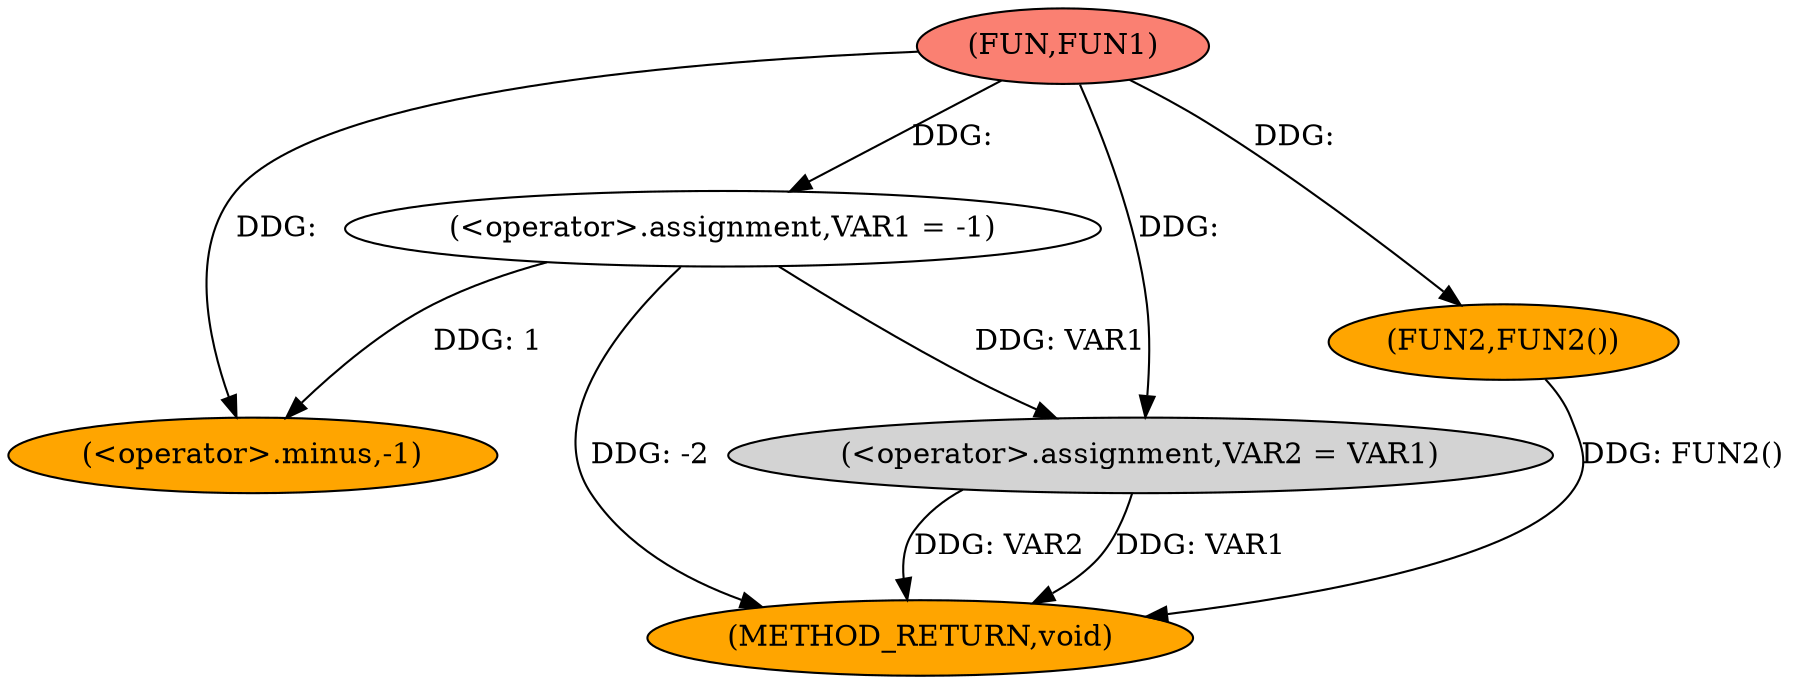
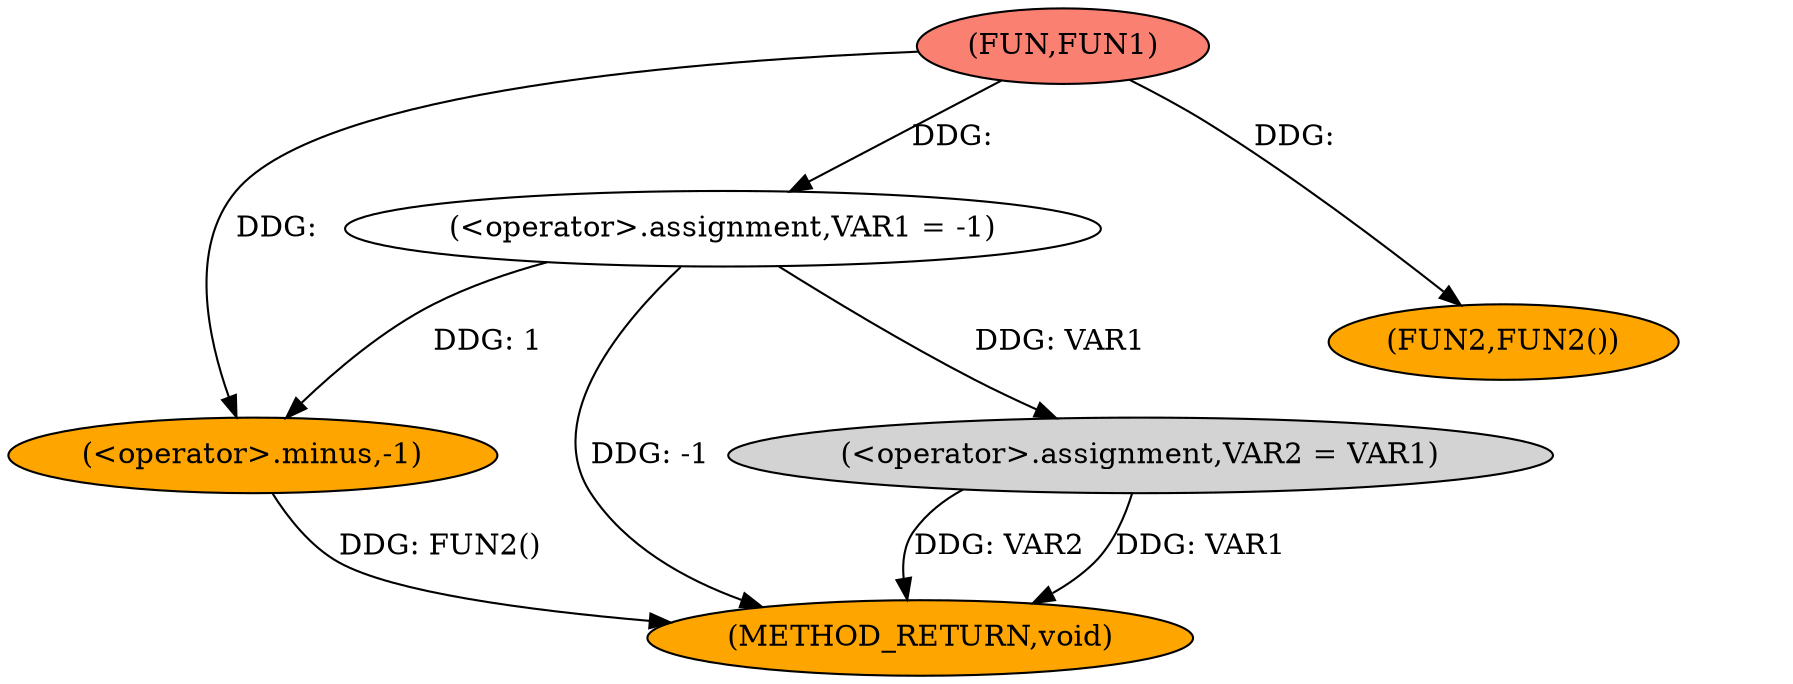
edge "(FUN,FUN1)" -> "(<operator>.assignment,VAR2 = VAR1)": removed, label "DDG:"
edge "(<operator>.assignment,VAR1 = -1)" -> "(METHOD_RETURN,void)": label "DDG: -2" -> "DDG: -1"
edge "(FUN2,FUN2())" -> "(METHOD_RETURN,void)": now "(<operator>.minus,-1)" -> "(METHOD_RETURN,void)"
